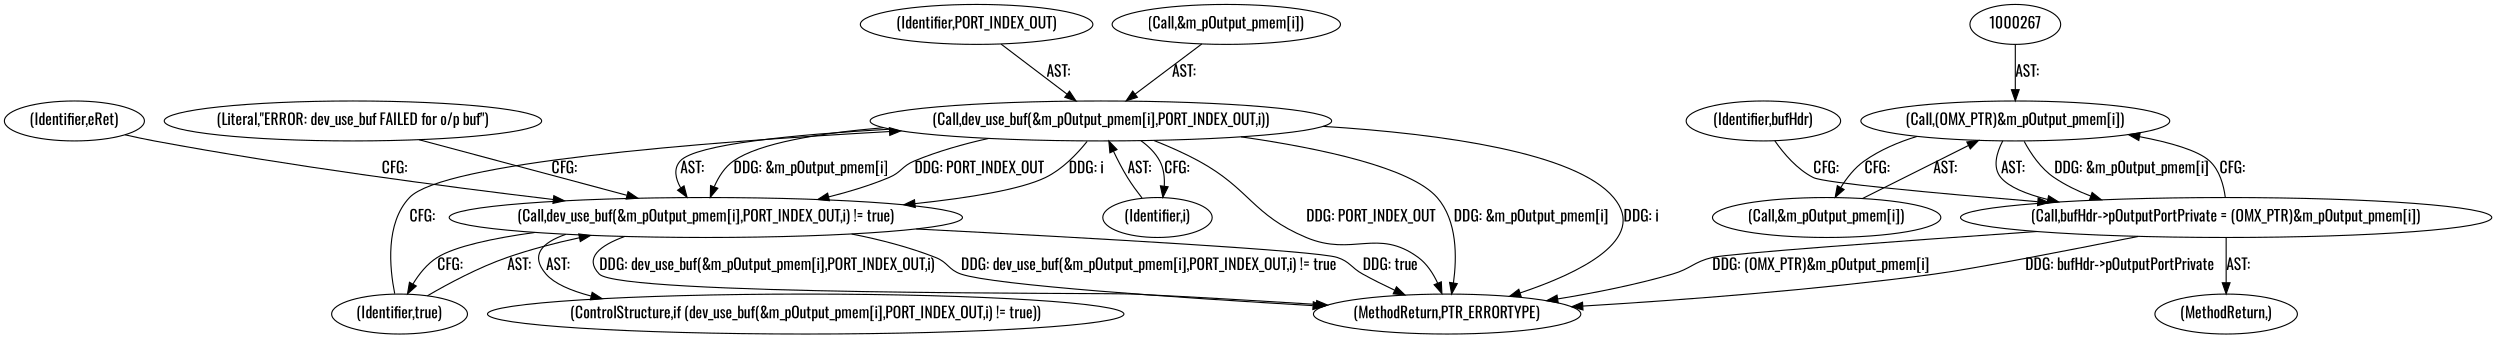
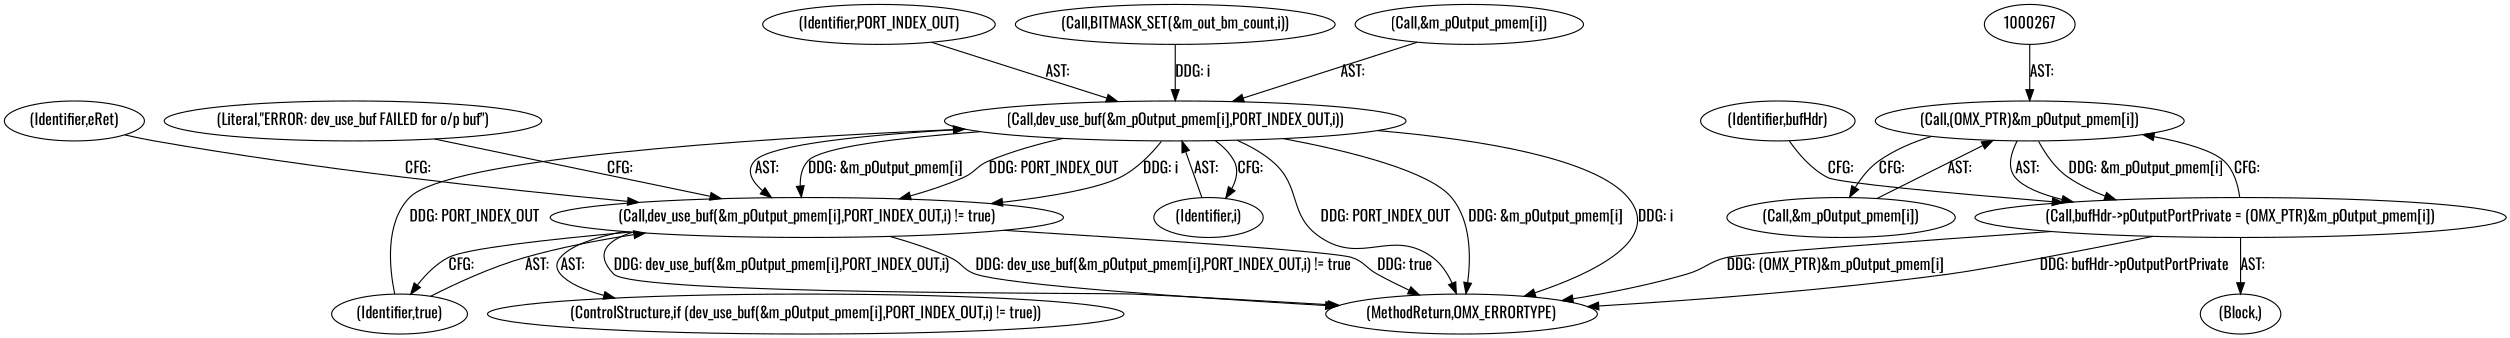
node "(Call,BITMASK_SET(&m_out_bm_count,i))": added
edge "(Identifier,true)" -> "(Call,dev_use_buf(&m_pOutput_pmem[i],PORT_INDEX_OUT,i))": label "CFG: " -> "DDG: PORT_INDEX_OUT"
node "(MethodReturn,PTR_ERRORTYPE)": label "(MethodReturn,PTR_ERRORTYPE)" -> "(MethodReturn,OMX_ERRORTYPE)"
node "(MethodReturn,)": label "(MethodReturn,)" -> "(Block,)"
